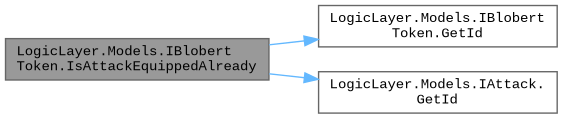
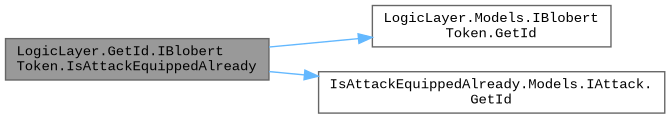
node "LogicLayer.Models.IBlobert Token.IsAttackEquippedAlready": label "LogicLayer.Models.IBlobert Token.IsAttackEquippedAlready" -> "LogicLayer.GetId.IBlobert Token.IsAttackEquippedAlready"
node "LogicLayer.Models.IAttack. GetId": label "LogicLayer.Models.IAttack. GetId" -> "IsAttackEquippedAlready.Models.IAttack. GetId"
